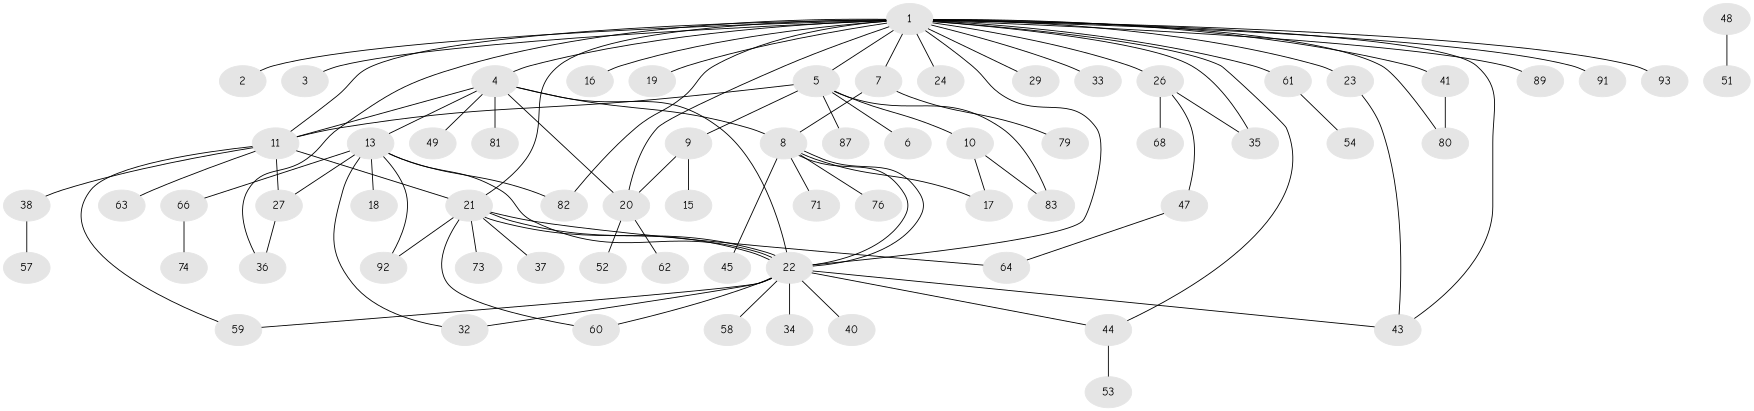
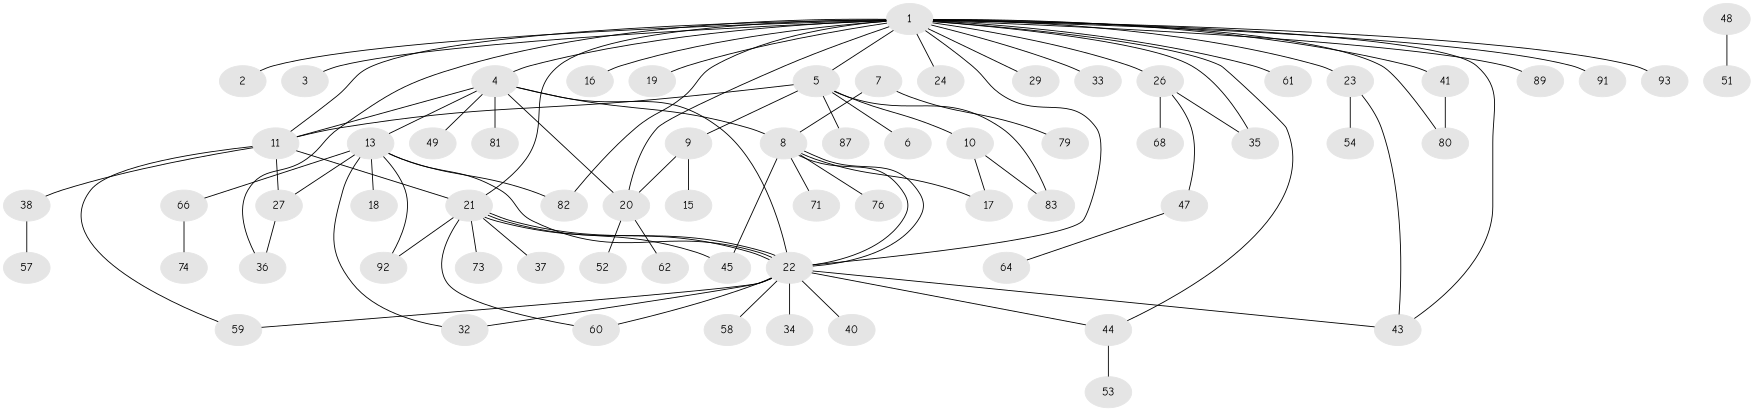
edge "1" -- "7": removed
edge "61" -- "54": now "23" -- "54"
node "63": removed
edge "21" -- "64": now "21" -- "45"
